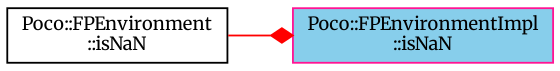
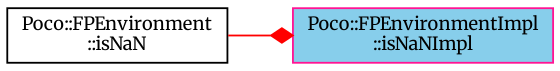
node "Poco::FPEnvironmentImpl ::isNaN": label "Poco::FPEnvironmentImpl ::isNaN" -> "Poco::FPEnvironmentImpl ::isNaNImpl"
